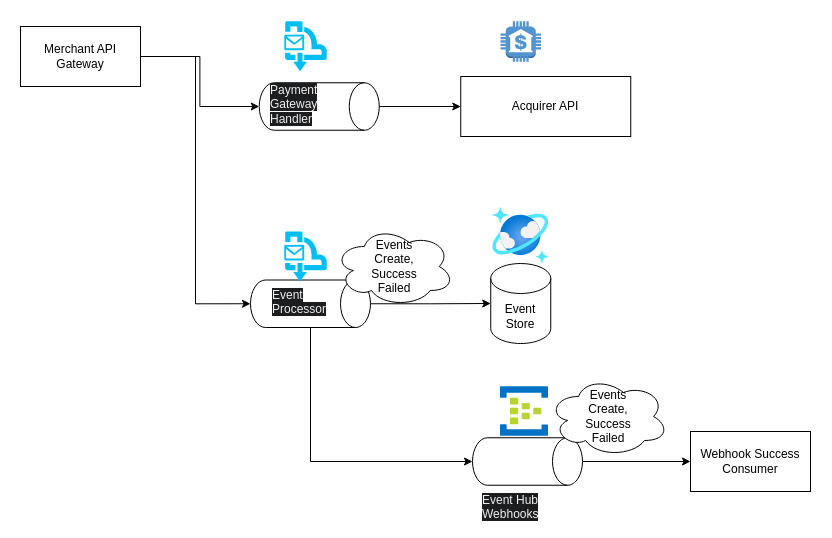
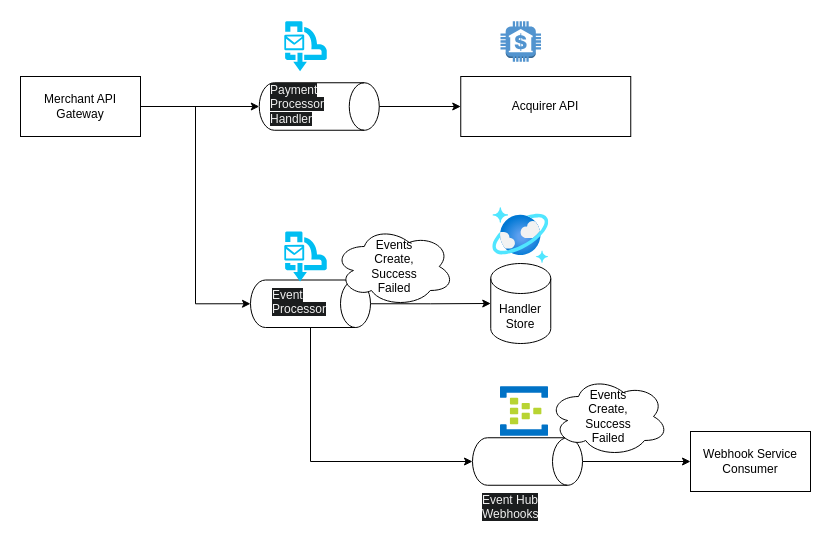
node "Merchant API Gateway": moved (81, 57) -> (81, 107)
node "Payment Gateway Handler": label "Payment Gateway Handler" -> "Payment Processor Handler"
node "Event Store": label "Event Store" -> "Handler Store"
node "Webhook Success Consumer": label "Webhook Success Consumer" -> "Webhook Service Consumer"
